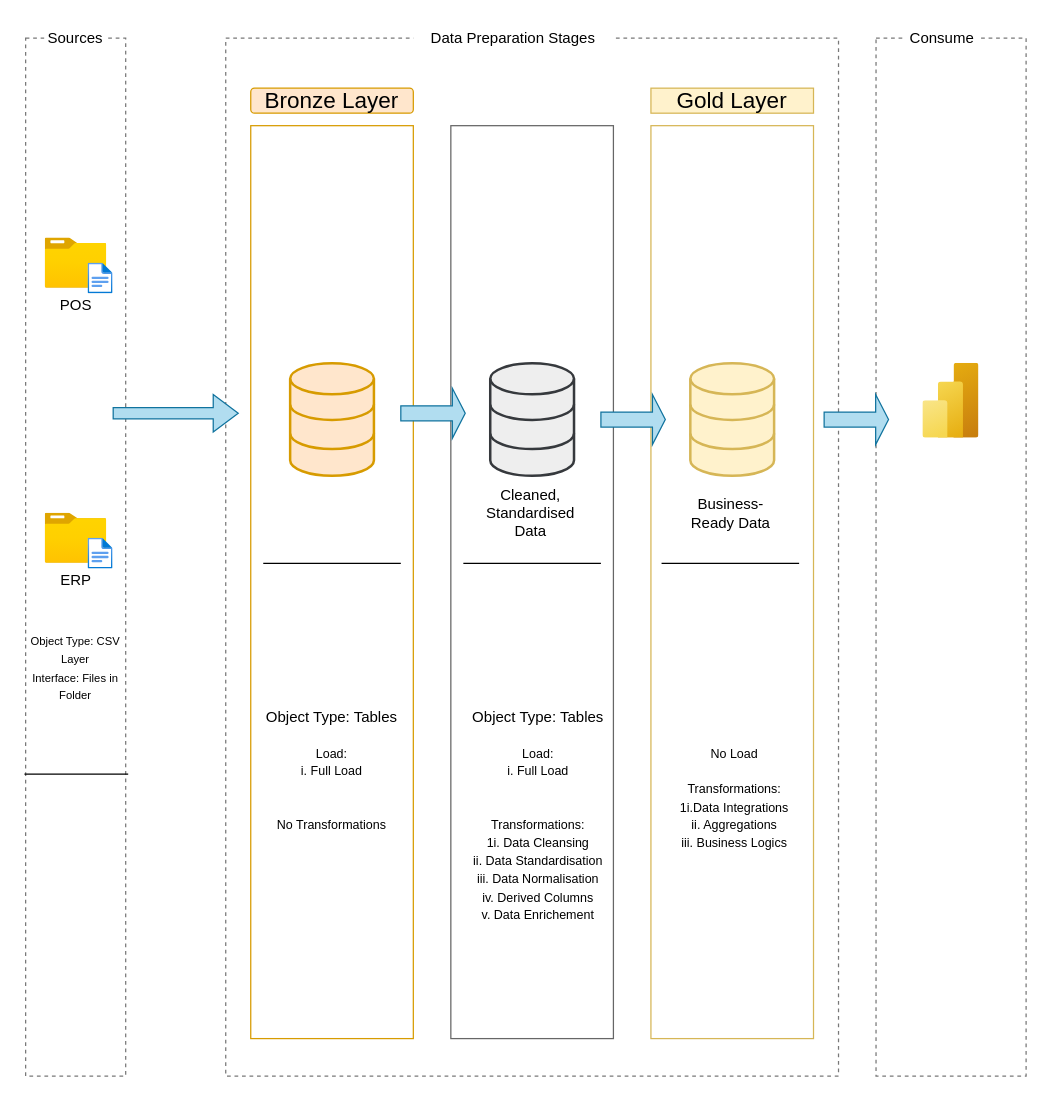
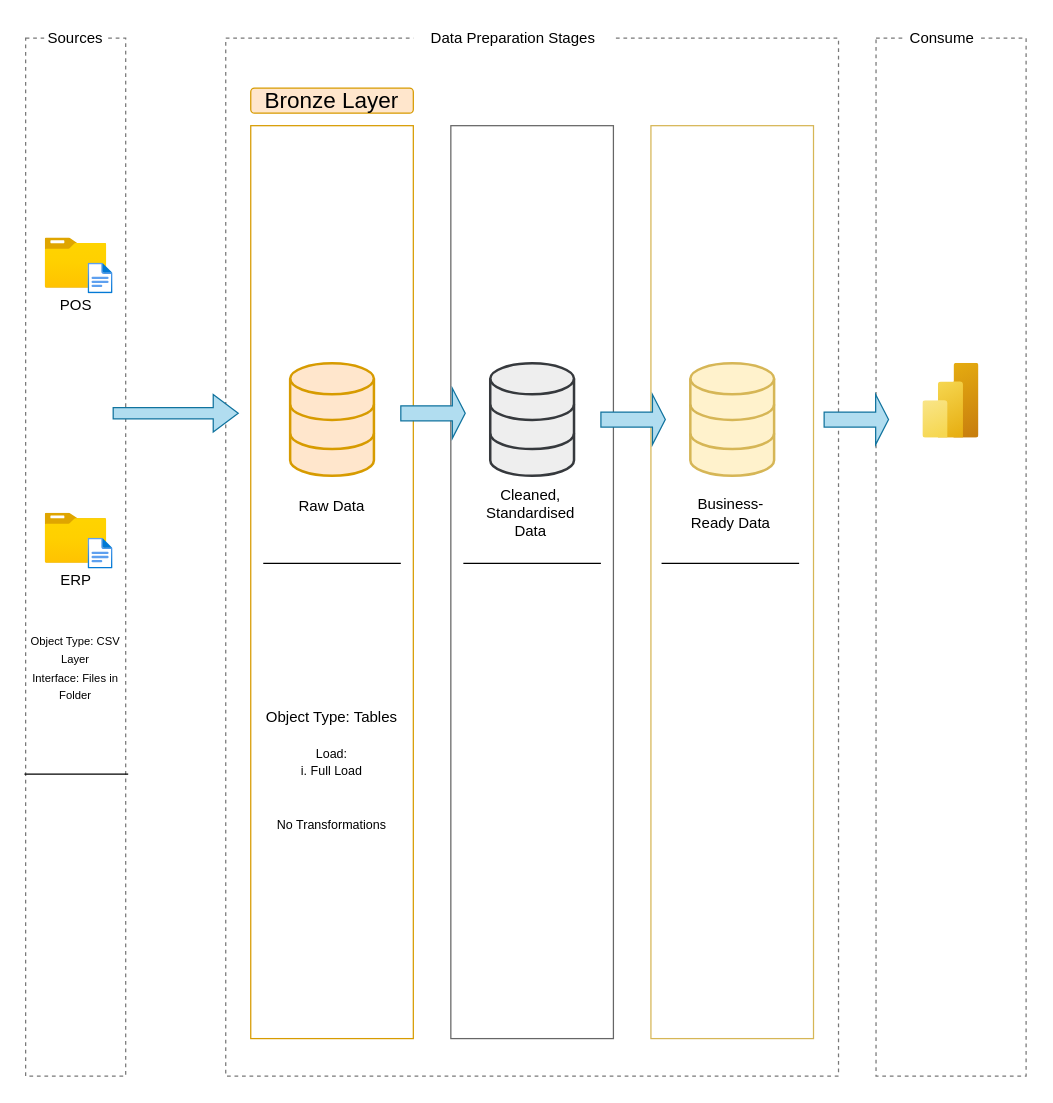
node "Gold Layer": removed
node "Raw Data": added
node "Object Type: Tables Load: i. Full Load Transformations: 1i. Data Cleansing ii. Data Standardisation iii. Data Normalisation iv. Derived Columns v. Data Enrichement": removed
node "No Load Transformations: 1i.Data Integrations ii. Aggregations iii. Business Logics": removed
